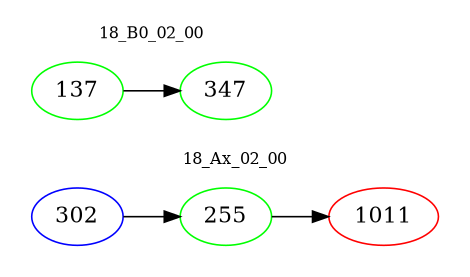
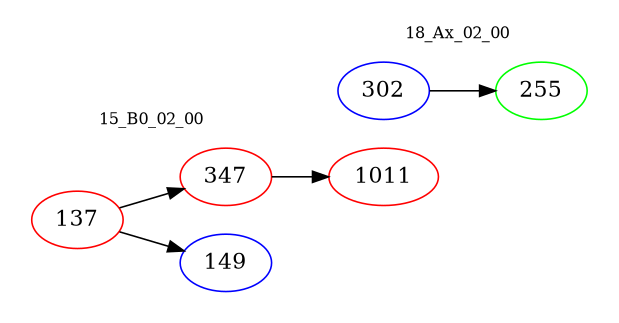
cluster "18_B0_02_00": label "18_B0_02_00" -> "15_B0_02_00"
node "137": color green -> red
node "347": color green -> red
edge "255" -> "1011": now "347" -> "1011"
node "149": added
